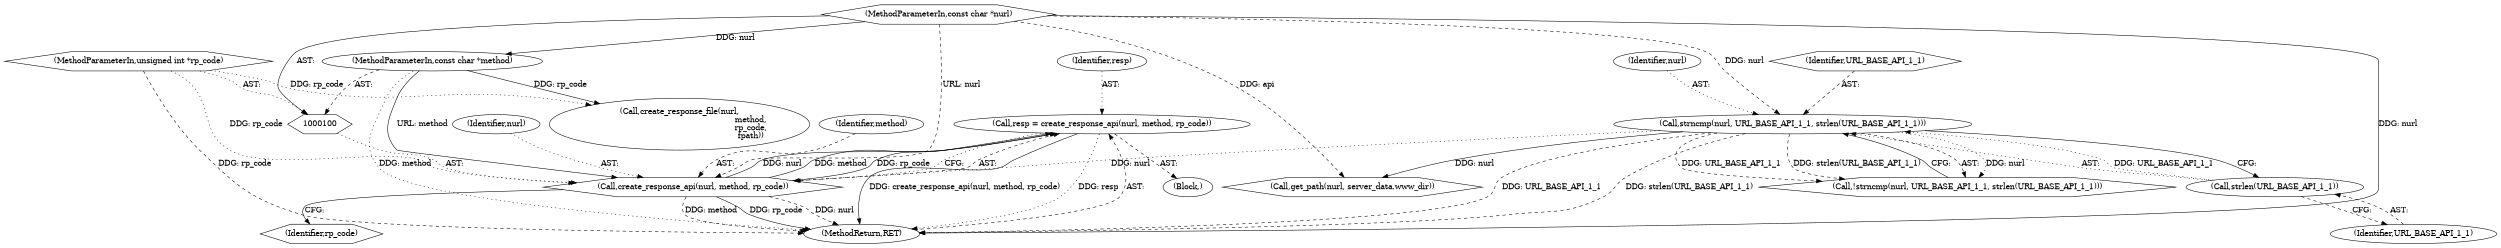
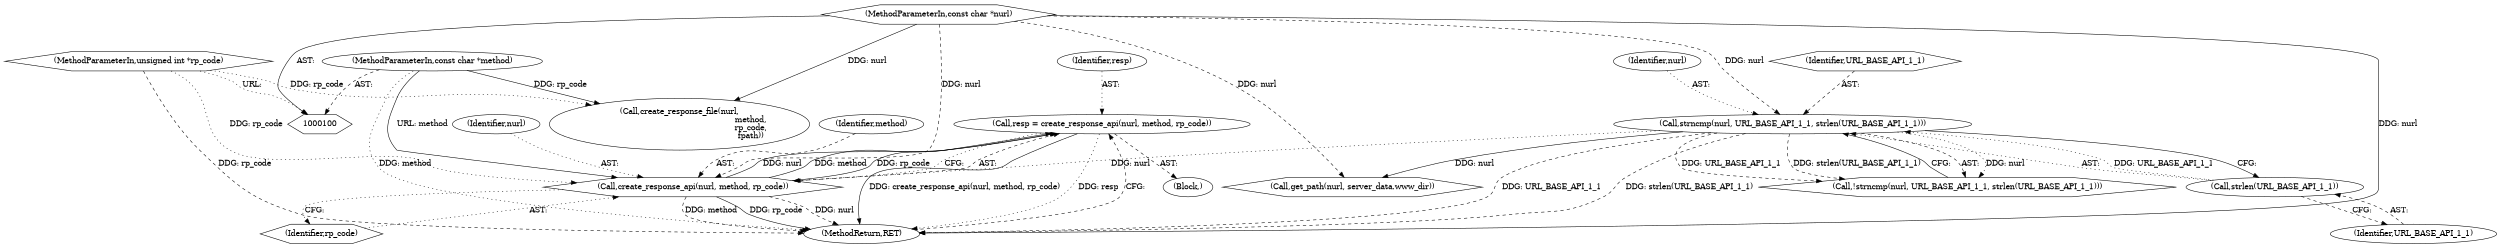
edge "(MethodParameterIn,const char *nurl)" -> "(MethodParameterIn,const char *method)": now "(MethodParameterIn,const char *nurl)" -> "(Call,create_response_file(nurl, method, rp_code, fpath))"
edge "(MethodParameterIn,unsigned int *rp_code)" -> "1000100": label "AST: " -> "URL: "
edge "(MethodParameterIn,const char *nurl)" -> "(Call,create_response_api(nurl, method, rp_code))": label "URL: nurl" -> "DDG: nurl"
edge "(MethodParameterIn,const char *nurl)" -> "(Call,get_path(nurl, server_data.www_dir))": label "DDG: api" -> "DDG: nurl"
edge "1000100" -> "(Call,create_response_api(nurl, method, rp_code))": now "(Identifier,rp_code)" -> "(Call,create_response_api(nurl, method, rp_code))"
edge "(MethodReturn,RET)" -> "(Call,resp = create_response_api(nurl, method, rp_code))": label "AST: " -> "CFG: "
edge "(Call,create_response_api(nurl, method, rp_code))" -> "(Identifier,rp_code)": style solid -> dotted
